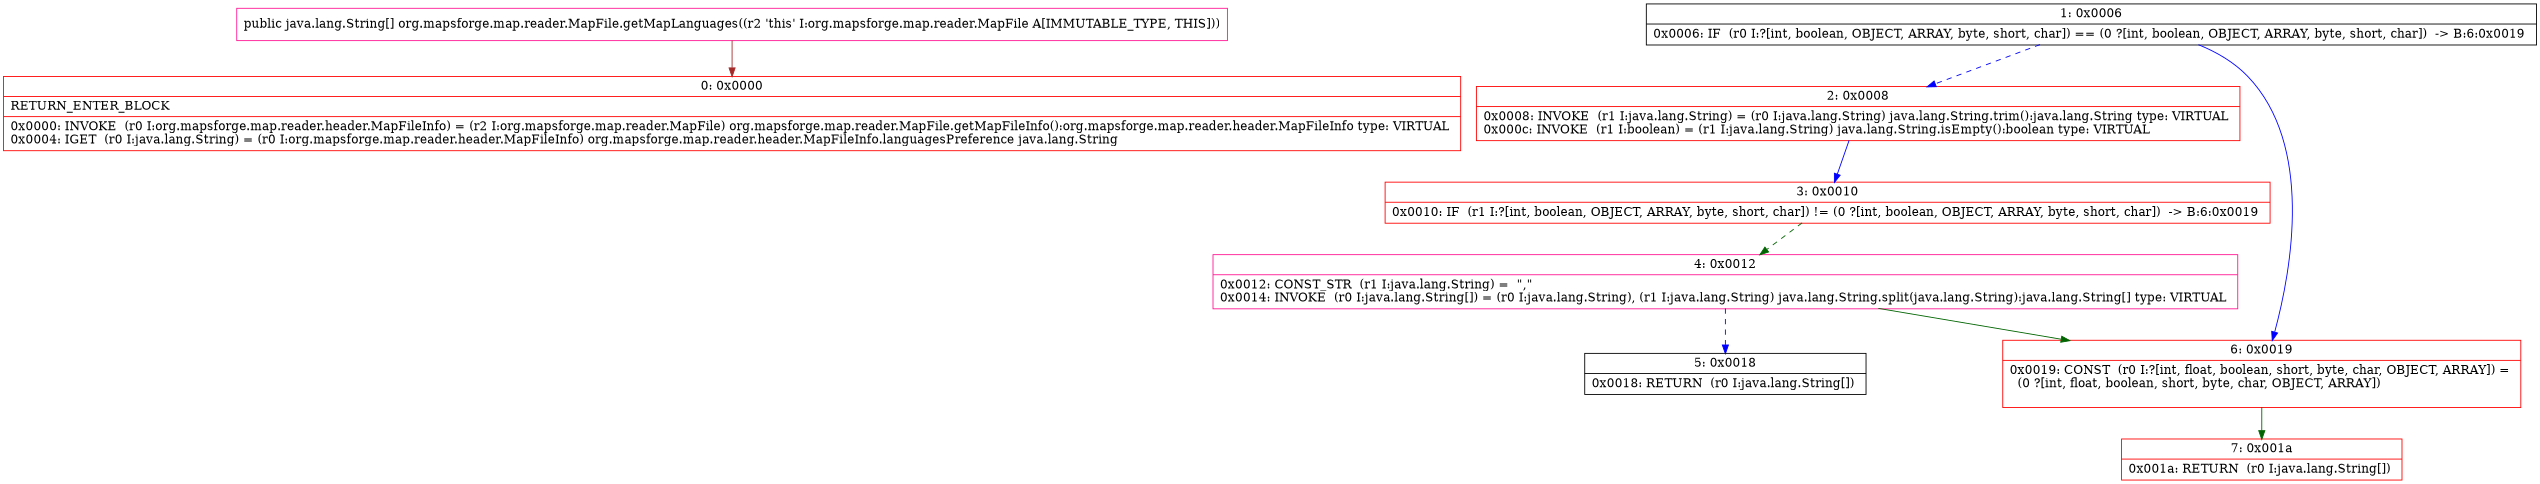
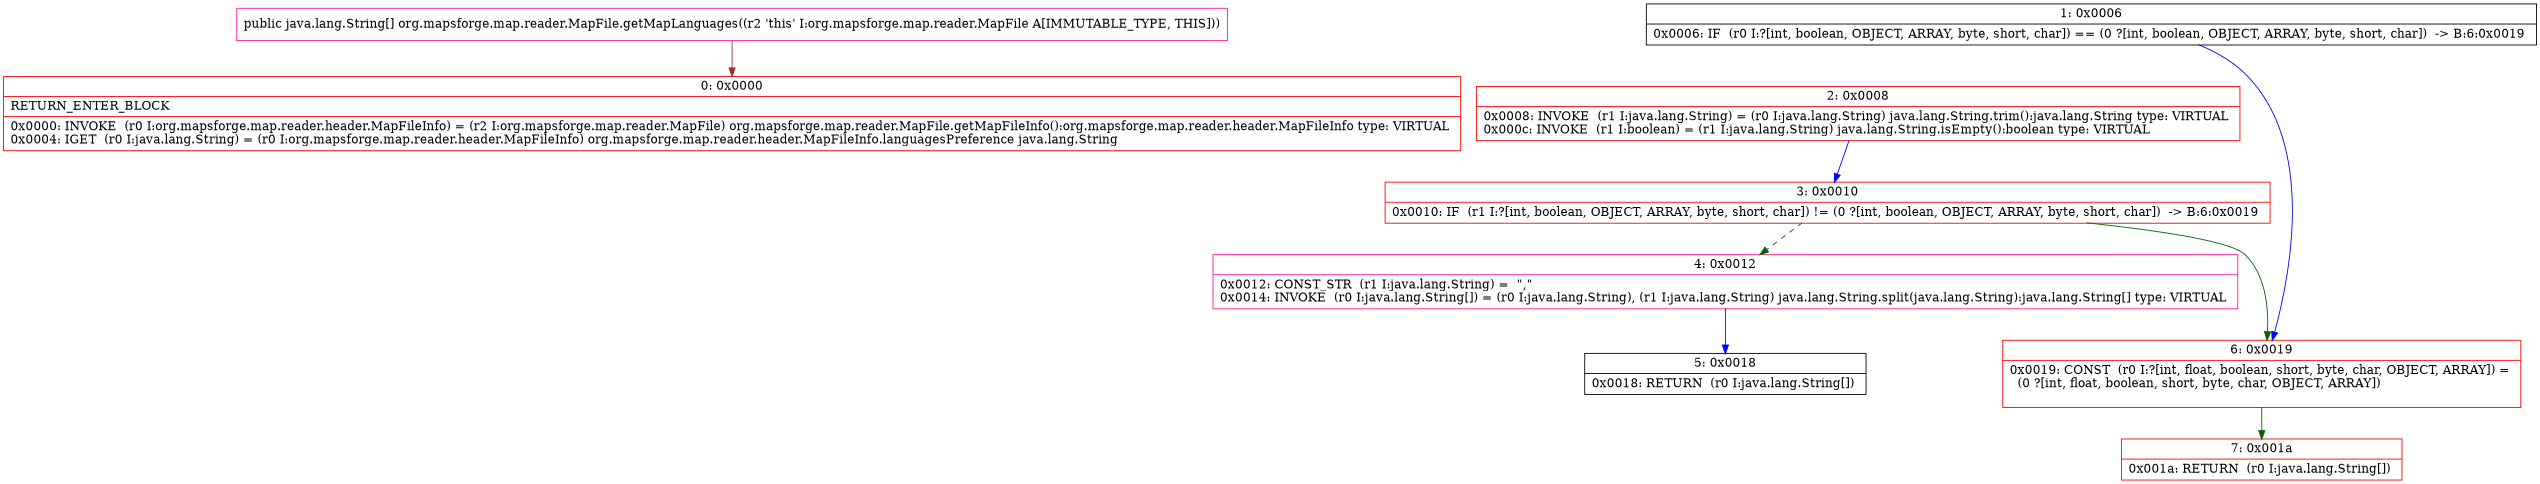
edge "1: 0x0006" -> "2: 0x0008": removed
edge "4: 0x0012" -> "6: 0x0019": now "3: 0x0010" -> "6: 0x0019"
edge "4: 0x0012" -> "5: 0x0018": style dashed -> solid
